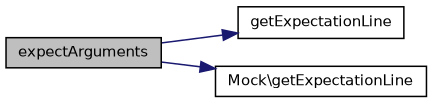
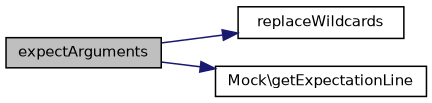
node "getExpectationLine": label "getExpectationLine" -> "replaceWildcards"
